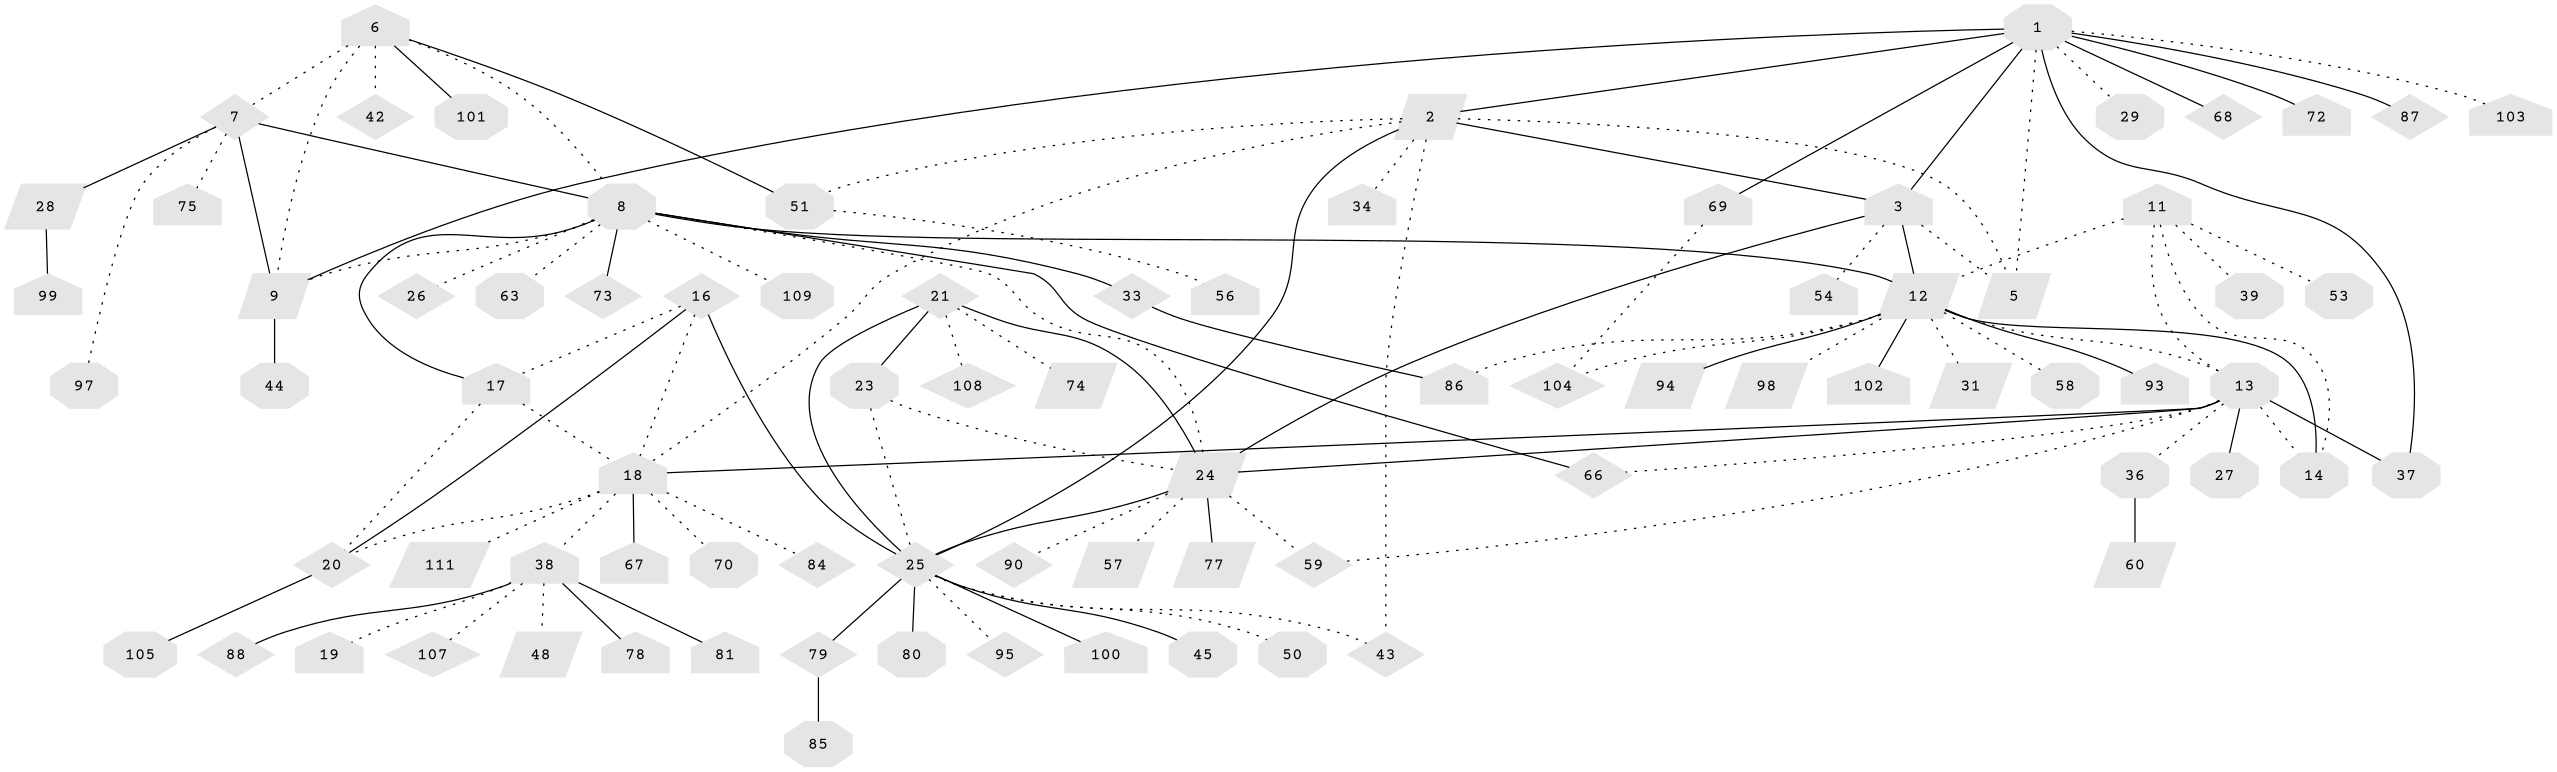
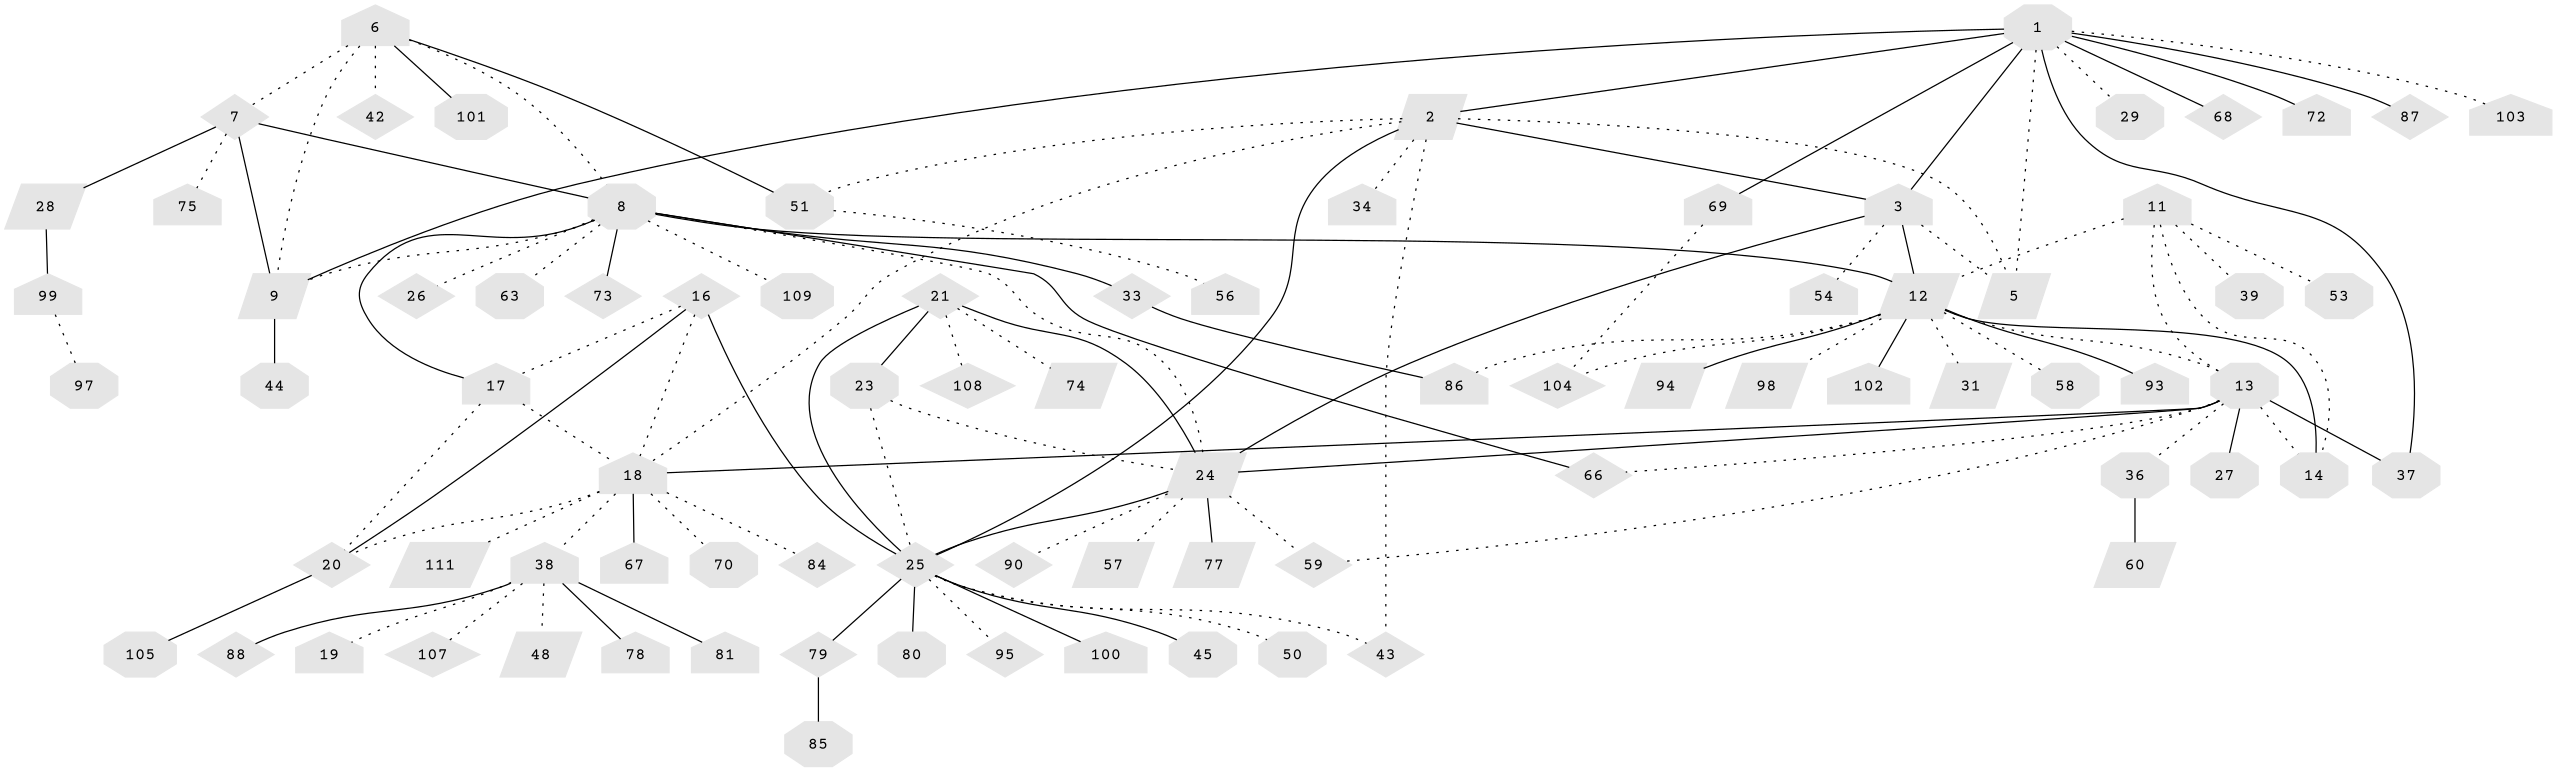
edge "7" -- "97": now "99" -- "97"
